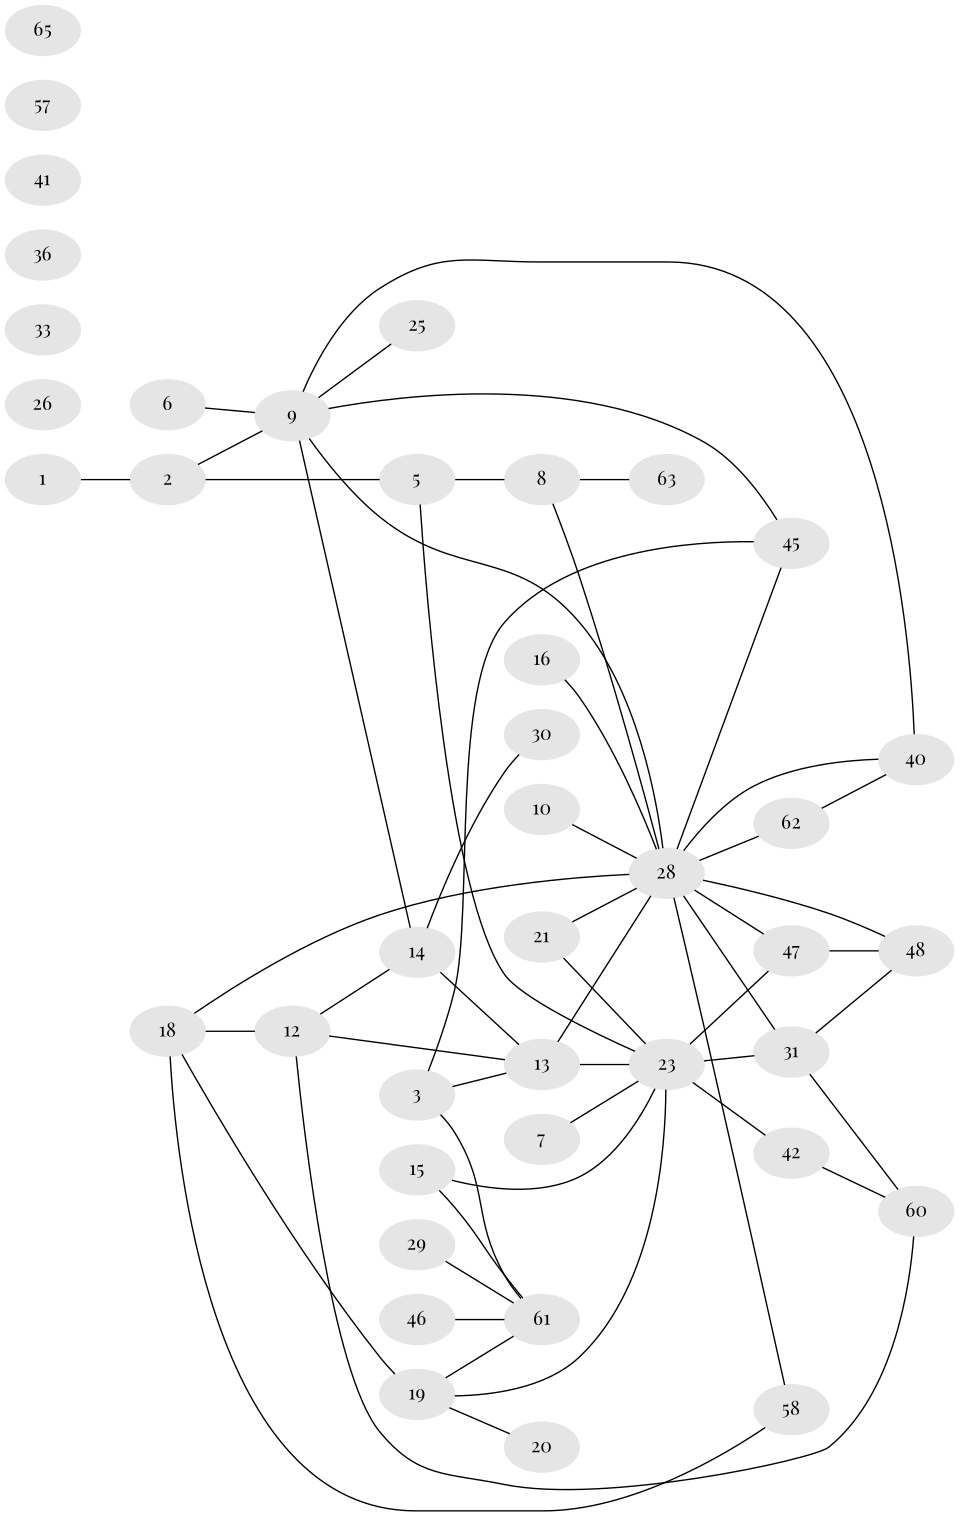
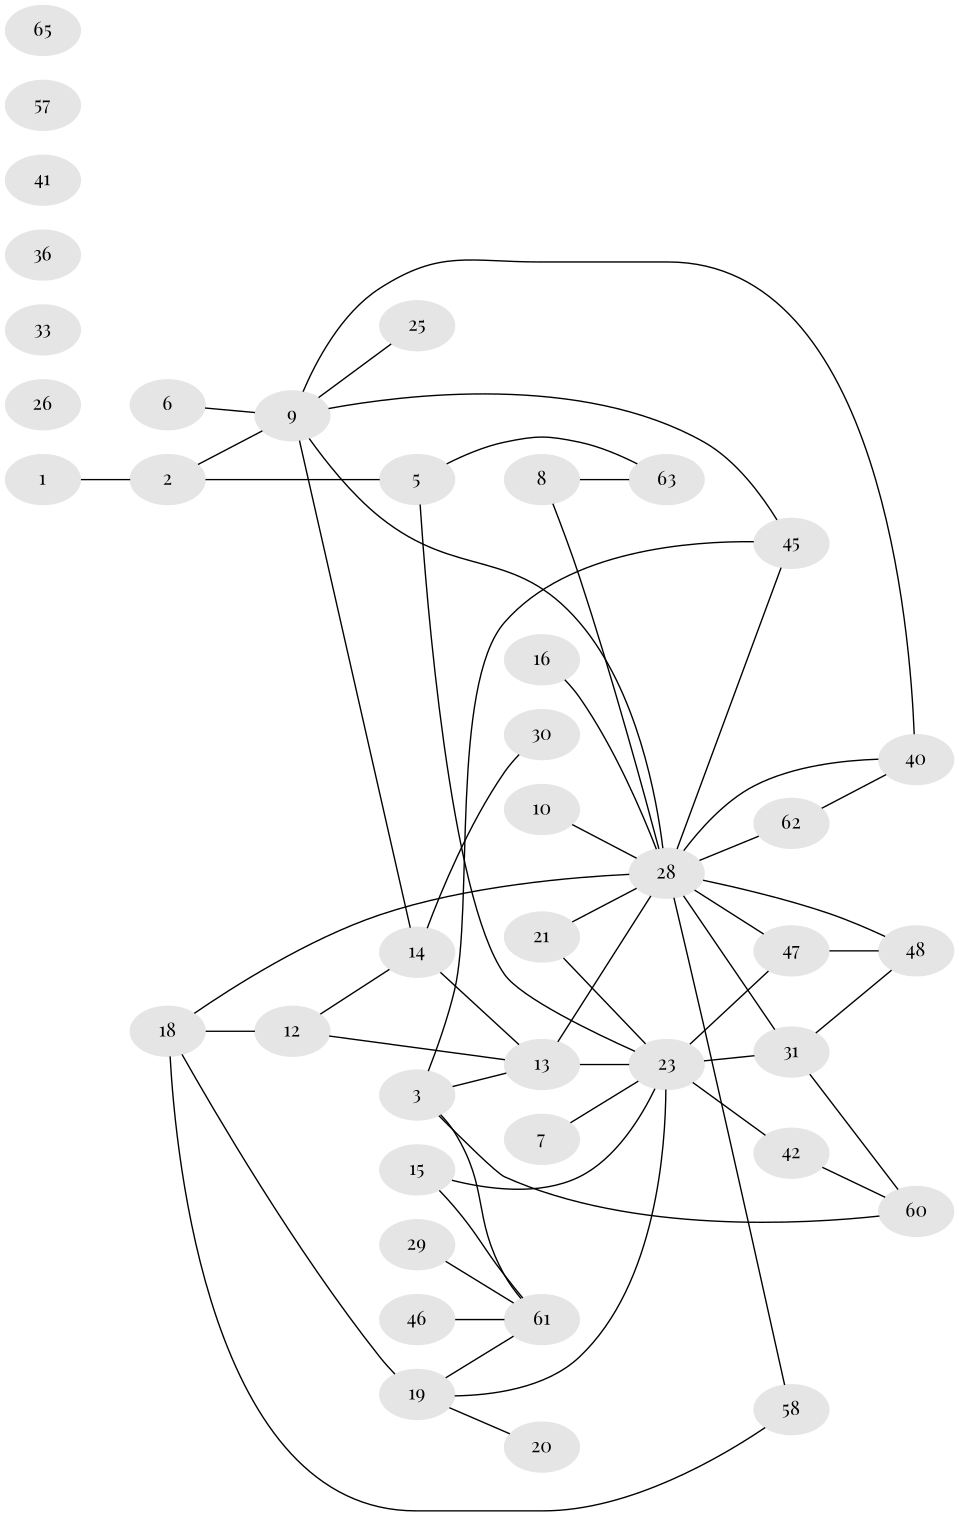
edge "5" -- "8": now "5" -- "63"
edge "12" -- "60": now "3" -- "60"
